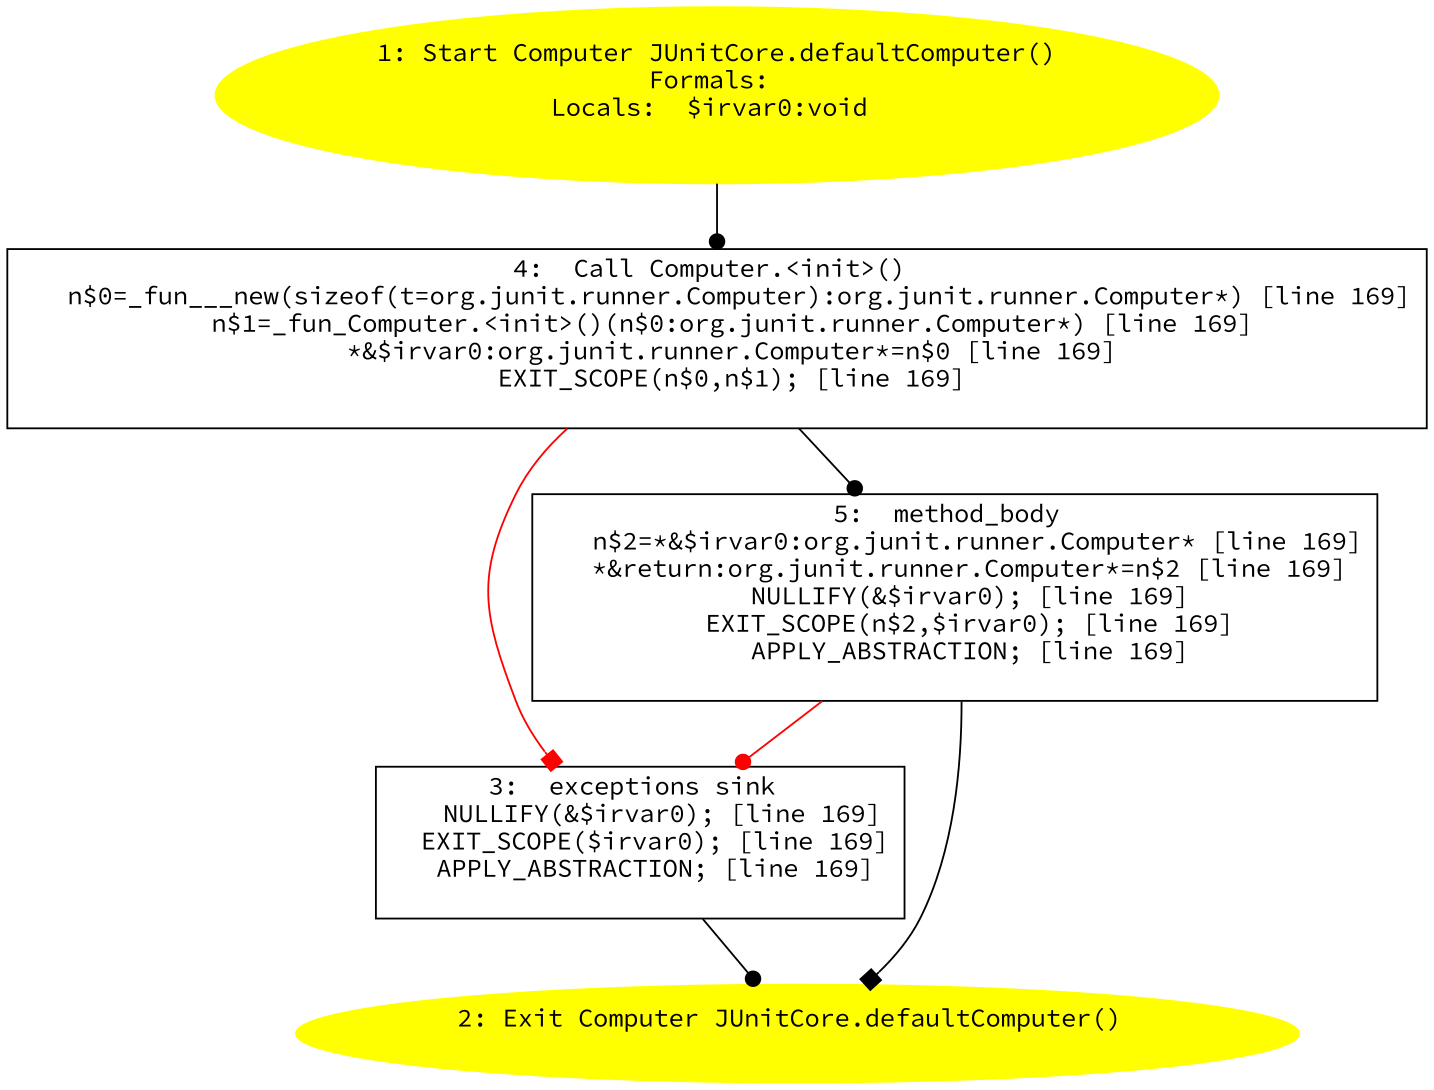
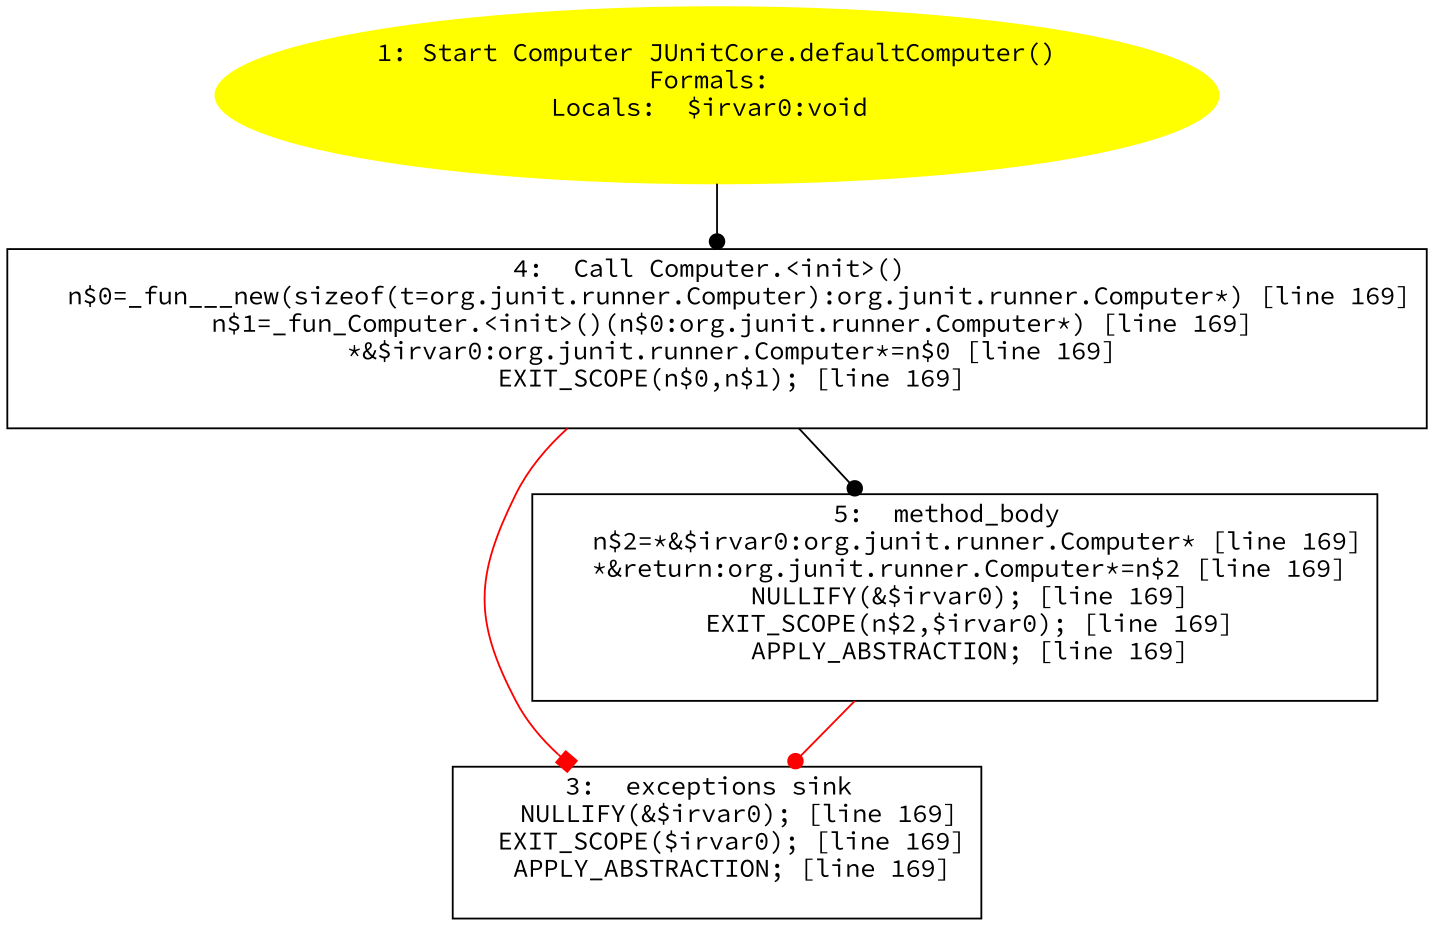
node "2: Exit Computer JUnitCore.defaultComputer()": removed
